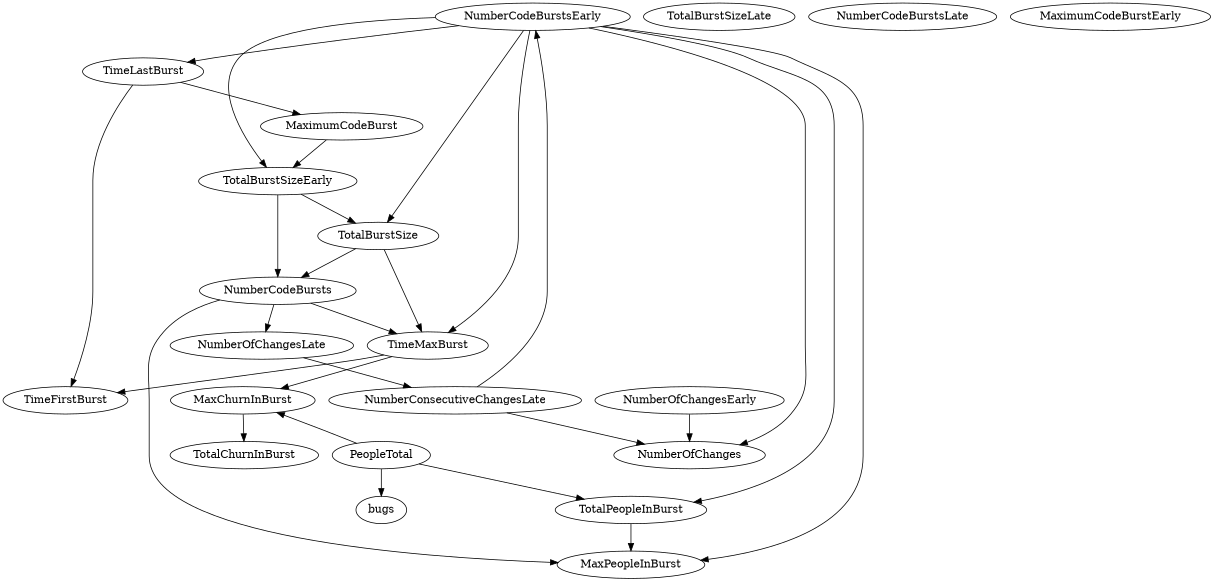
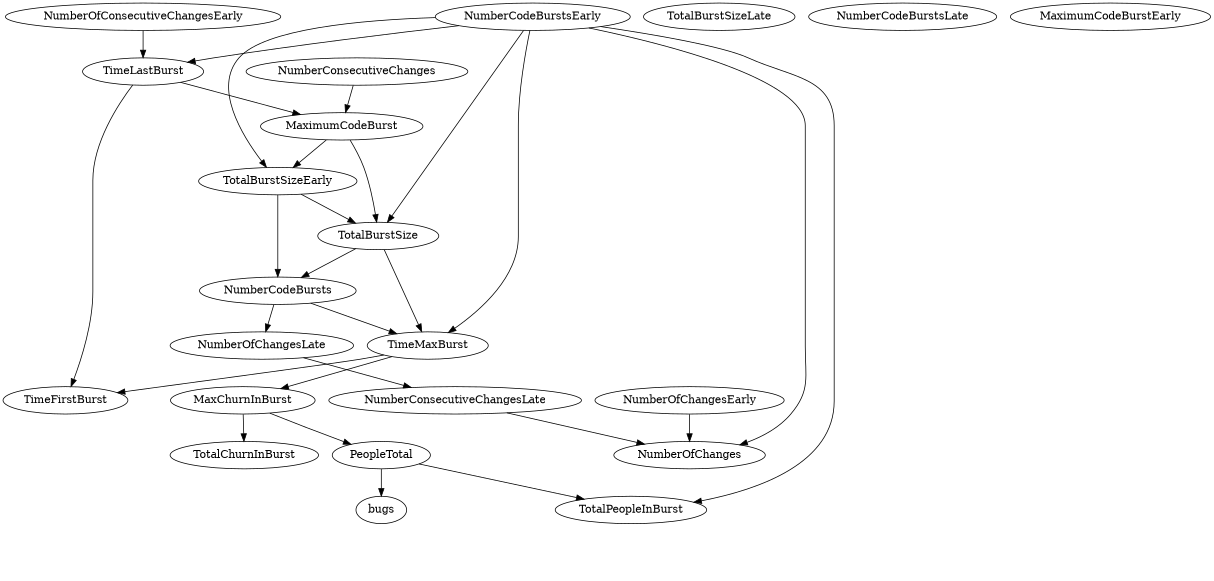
node "NumberOfConsecutiveChangesEarly": added
node "NumberConsecutiveChanges": added
edge "MaximumCodeBurst" -> "TotalBurstSize": added
edge "NumberConsecutiveChangesLate" -> "NumberCodeBurstsEarly": removed
edge "PeopleTotal" -> "MaxChurnInBurst": reversed
node "MaxPeopleInBurst": removed
